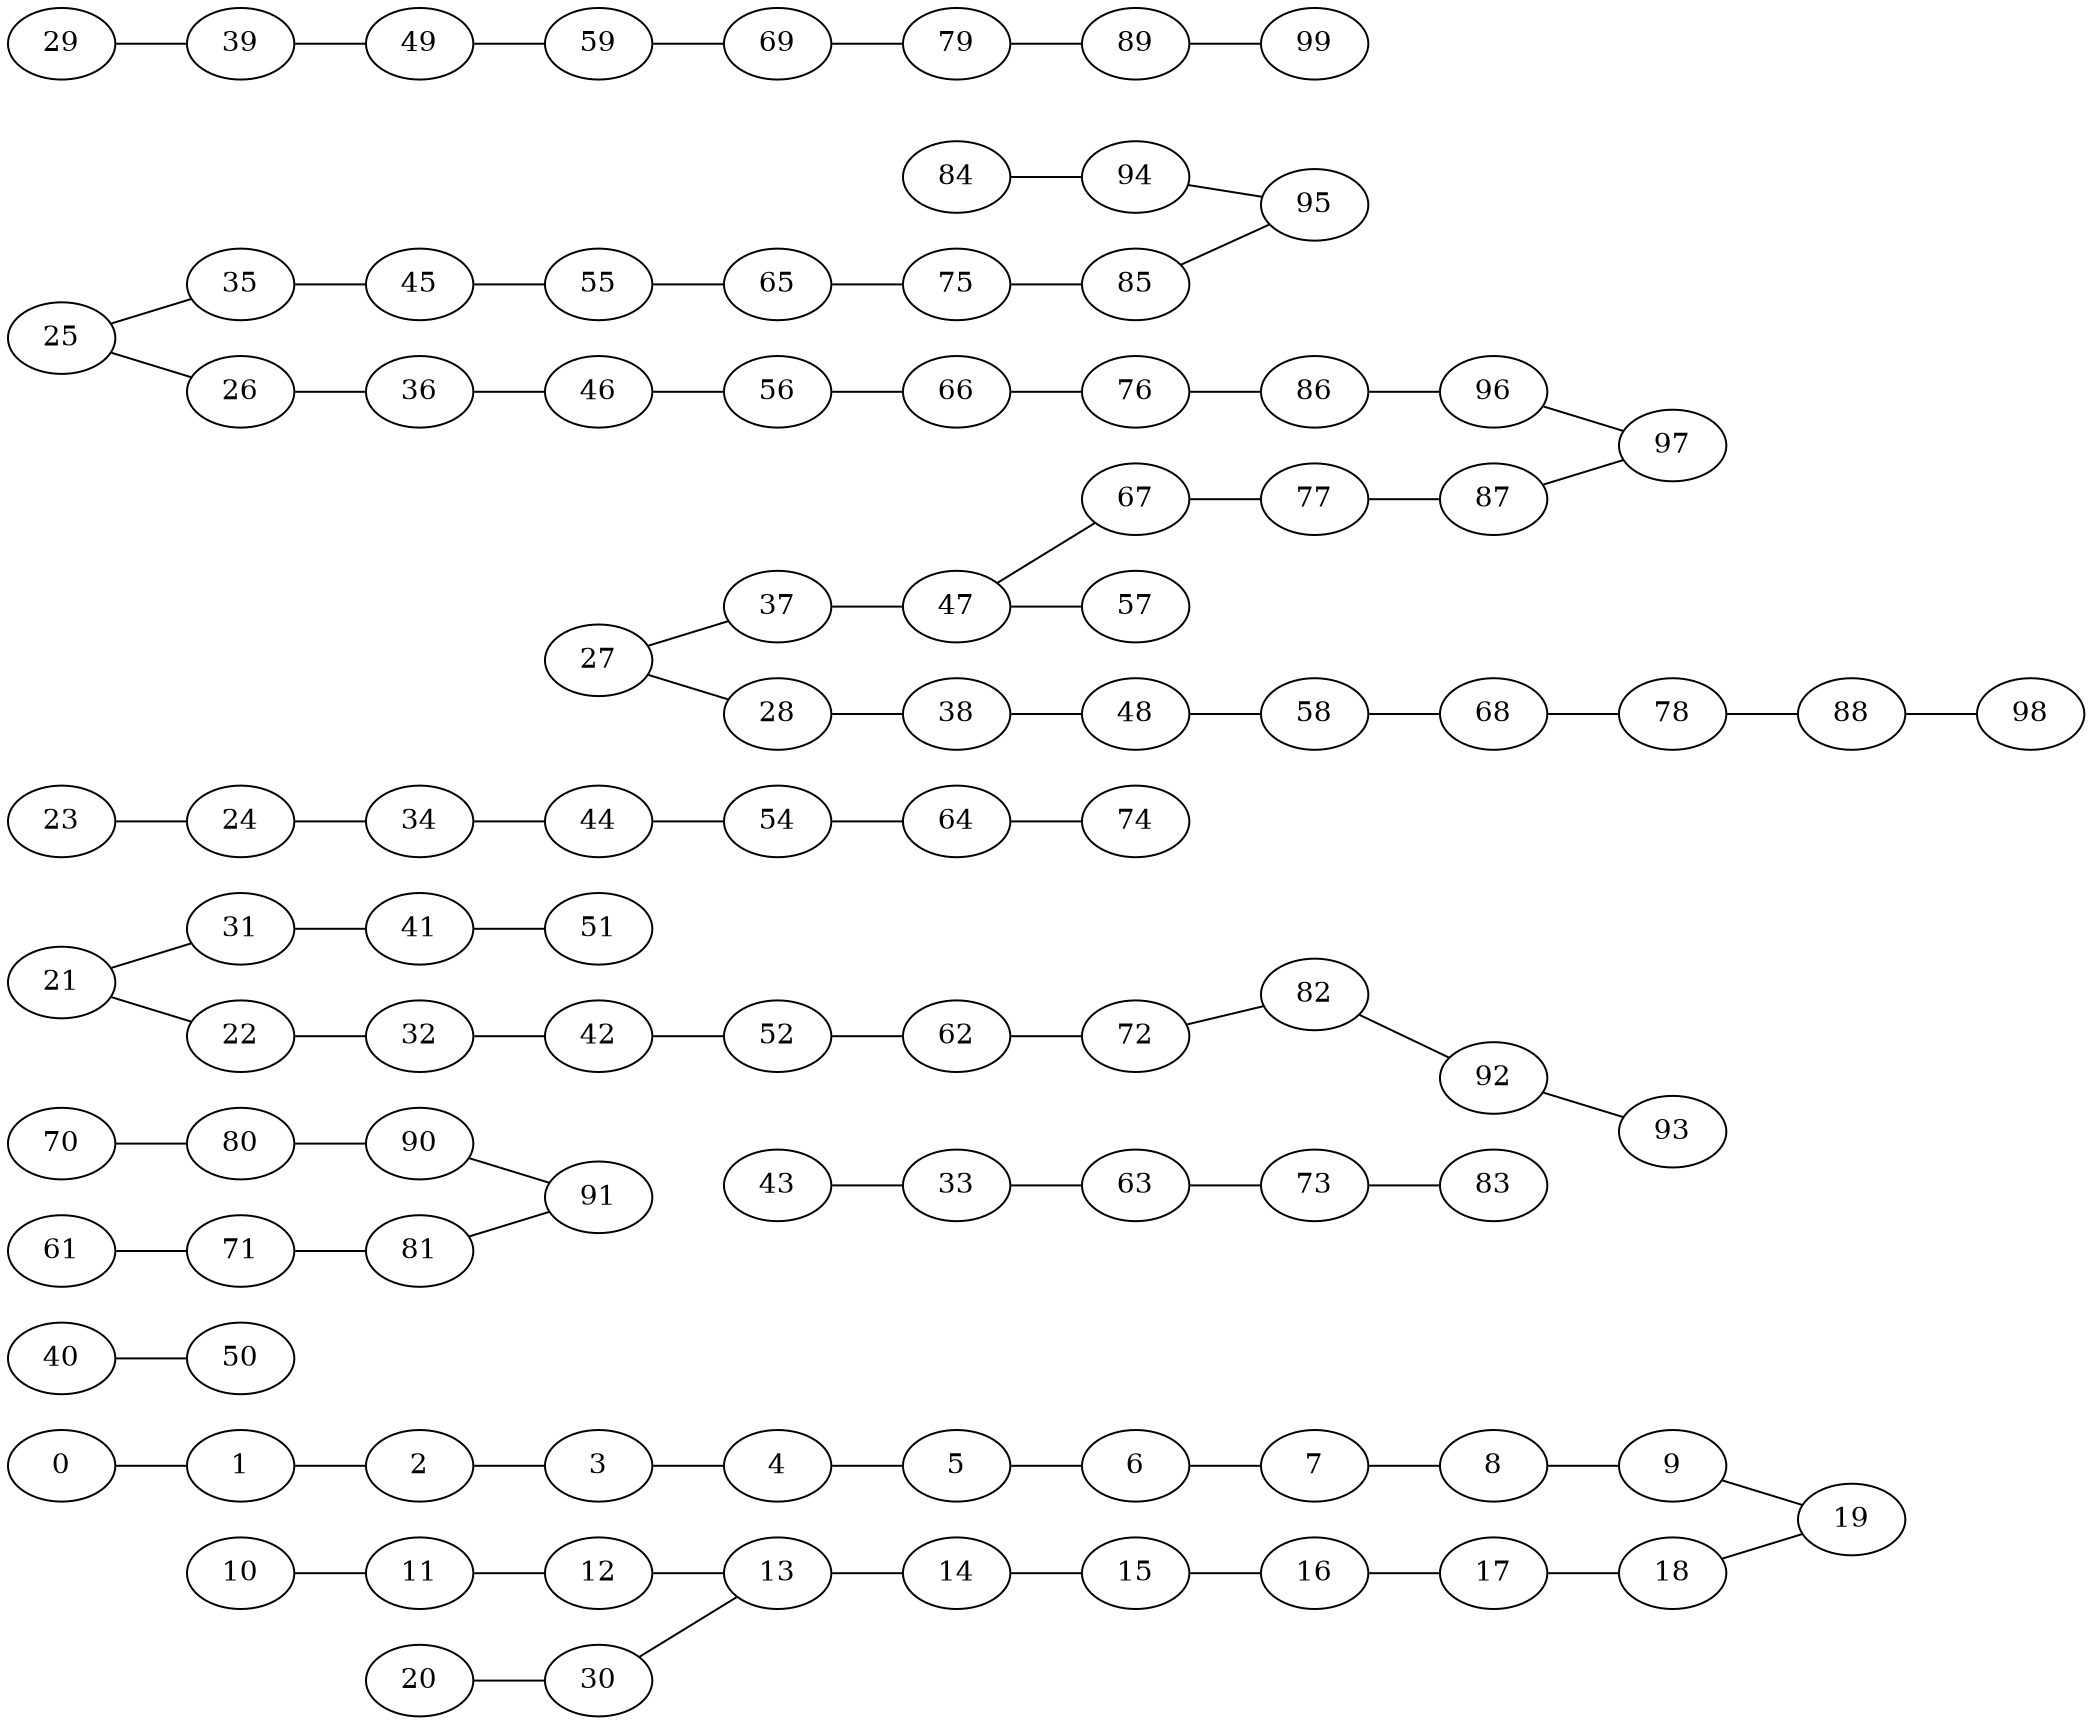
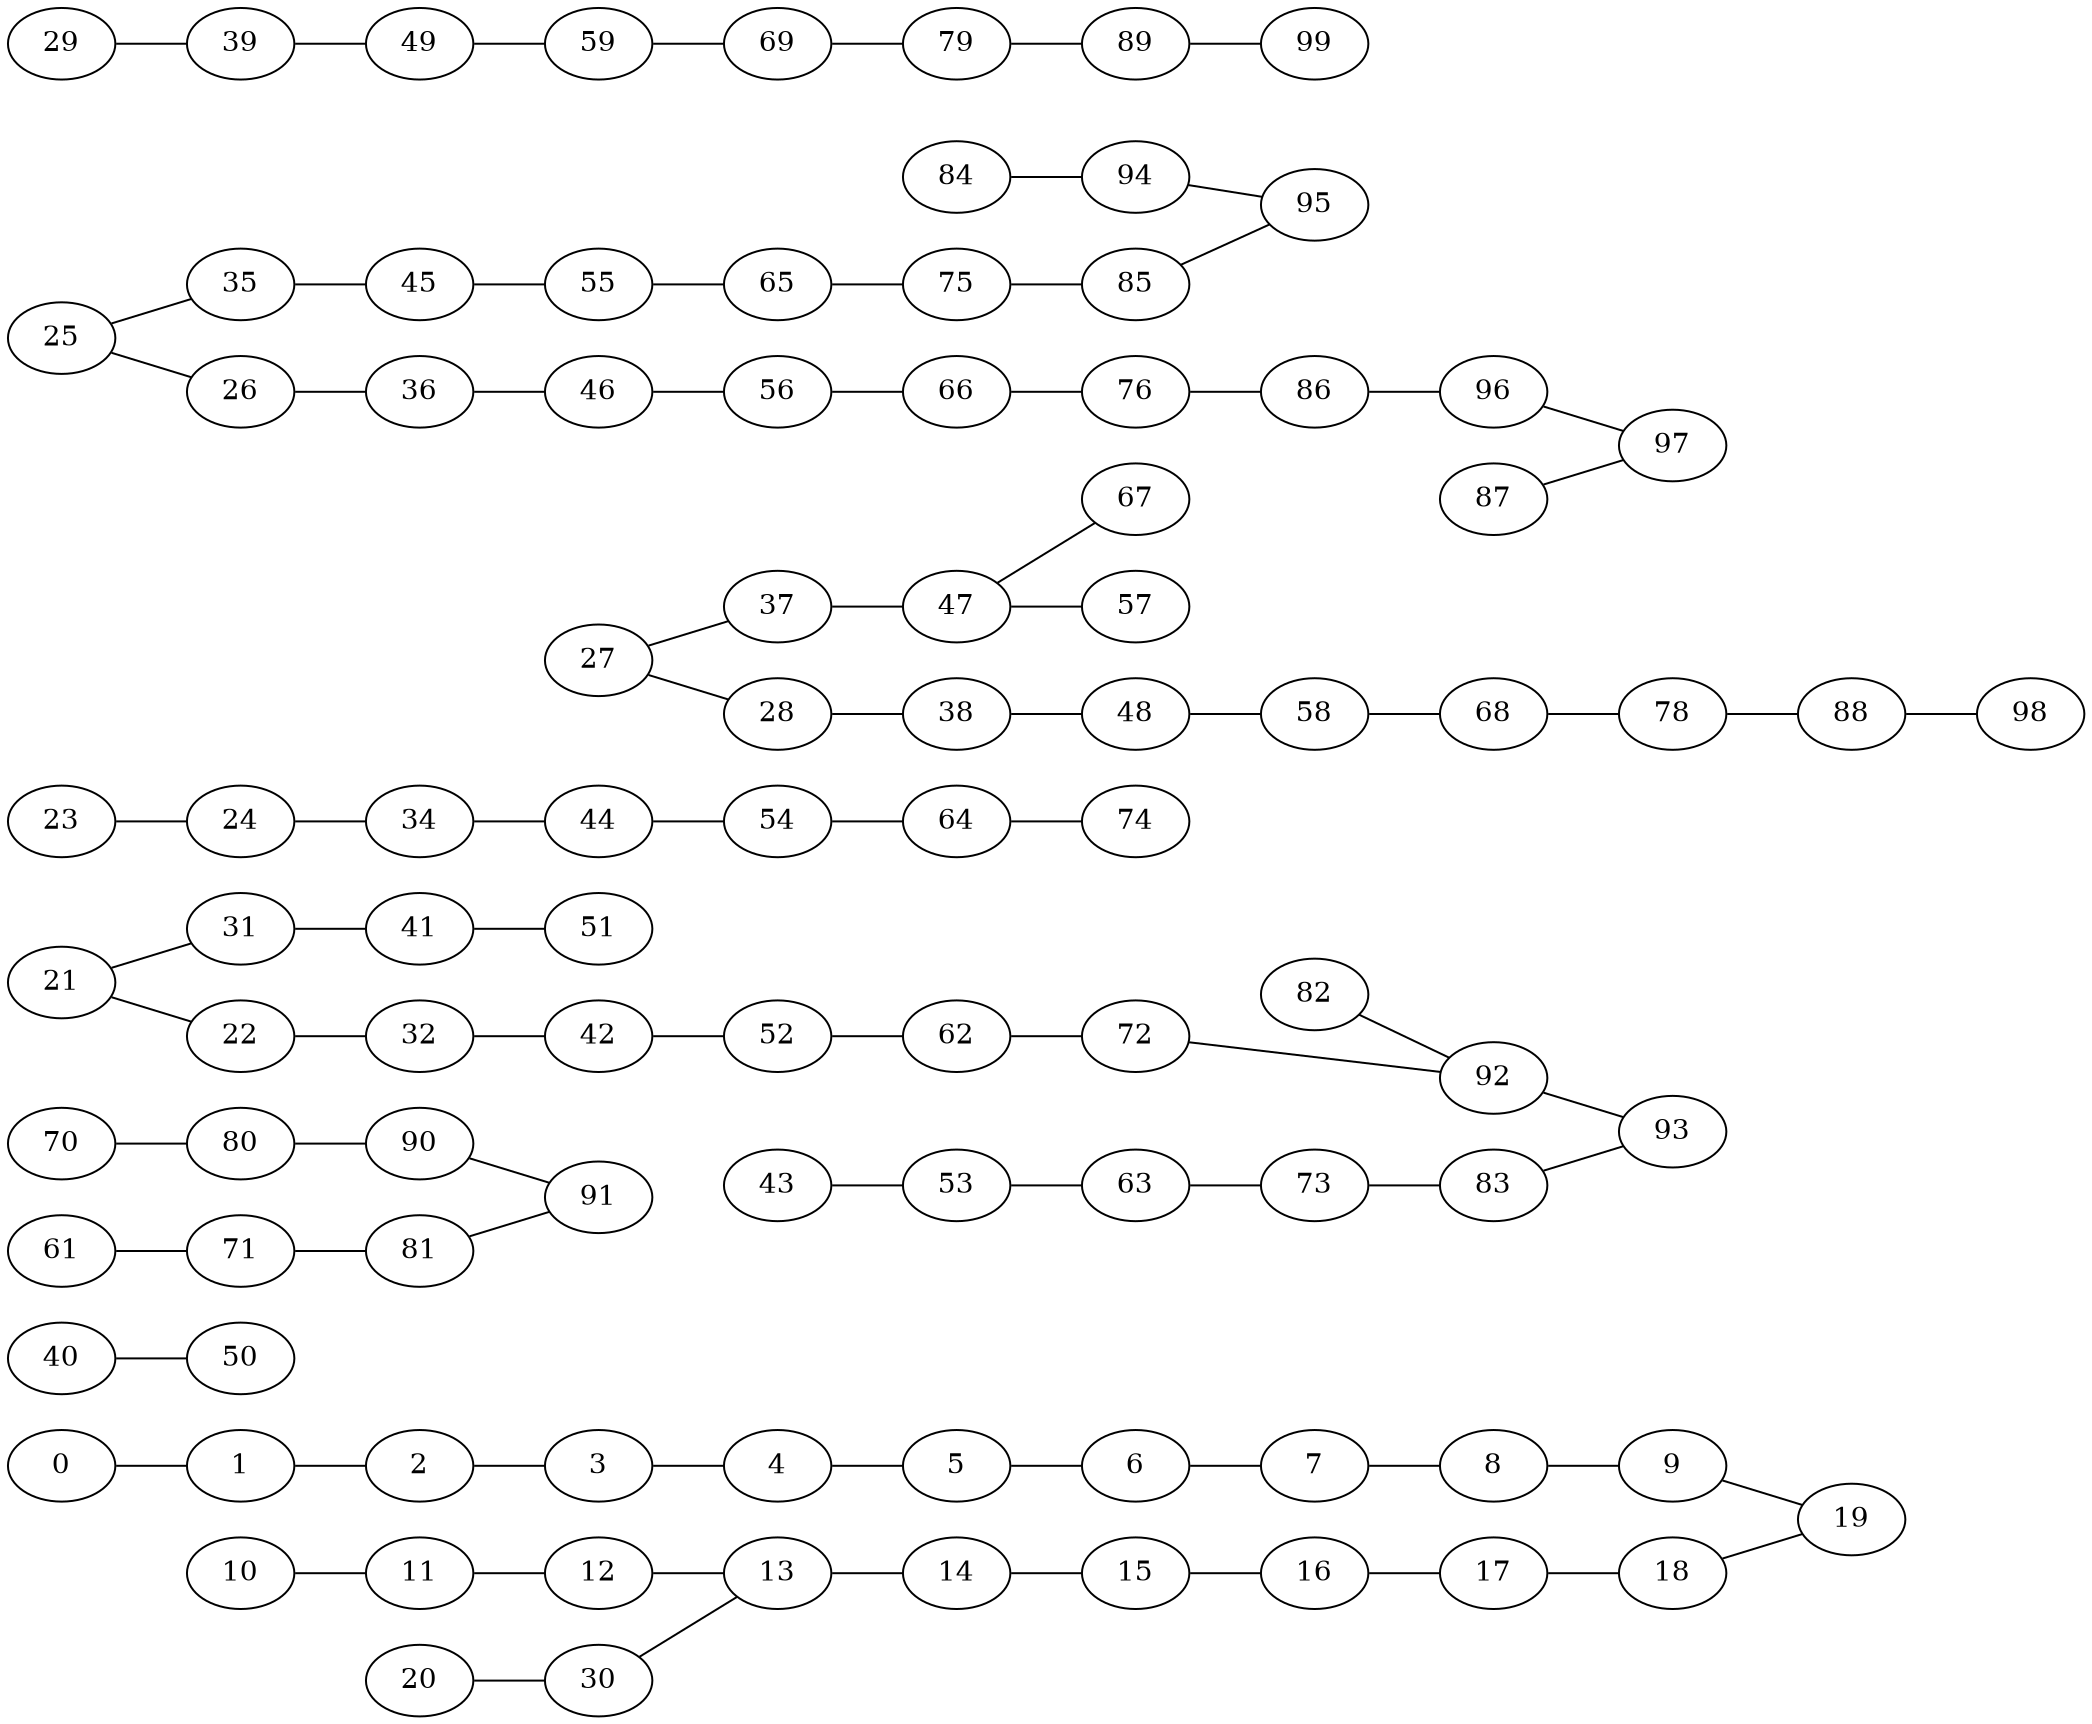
node "77": removed
edge "82" -- "72": now "92" -- "72"
edge "93" -- "83": added
node "33": label "33" -> "53"
